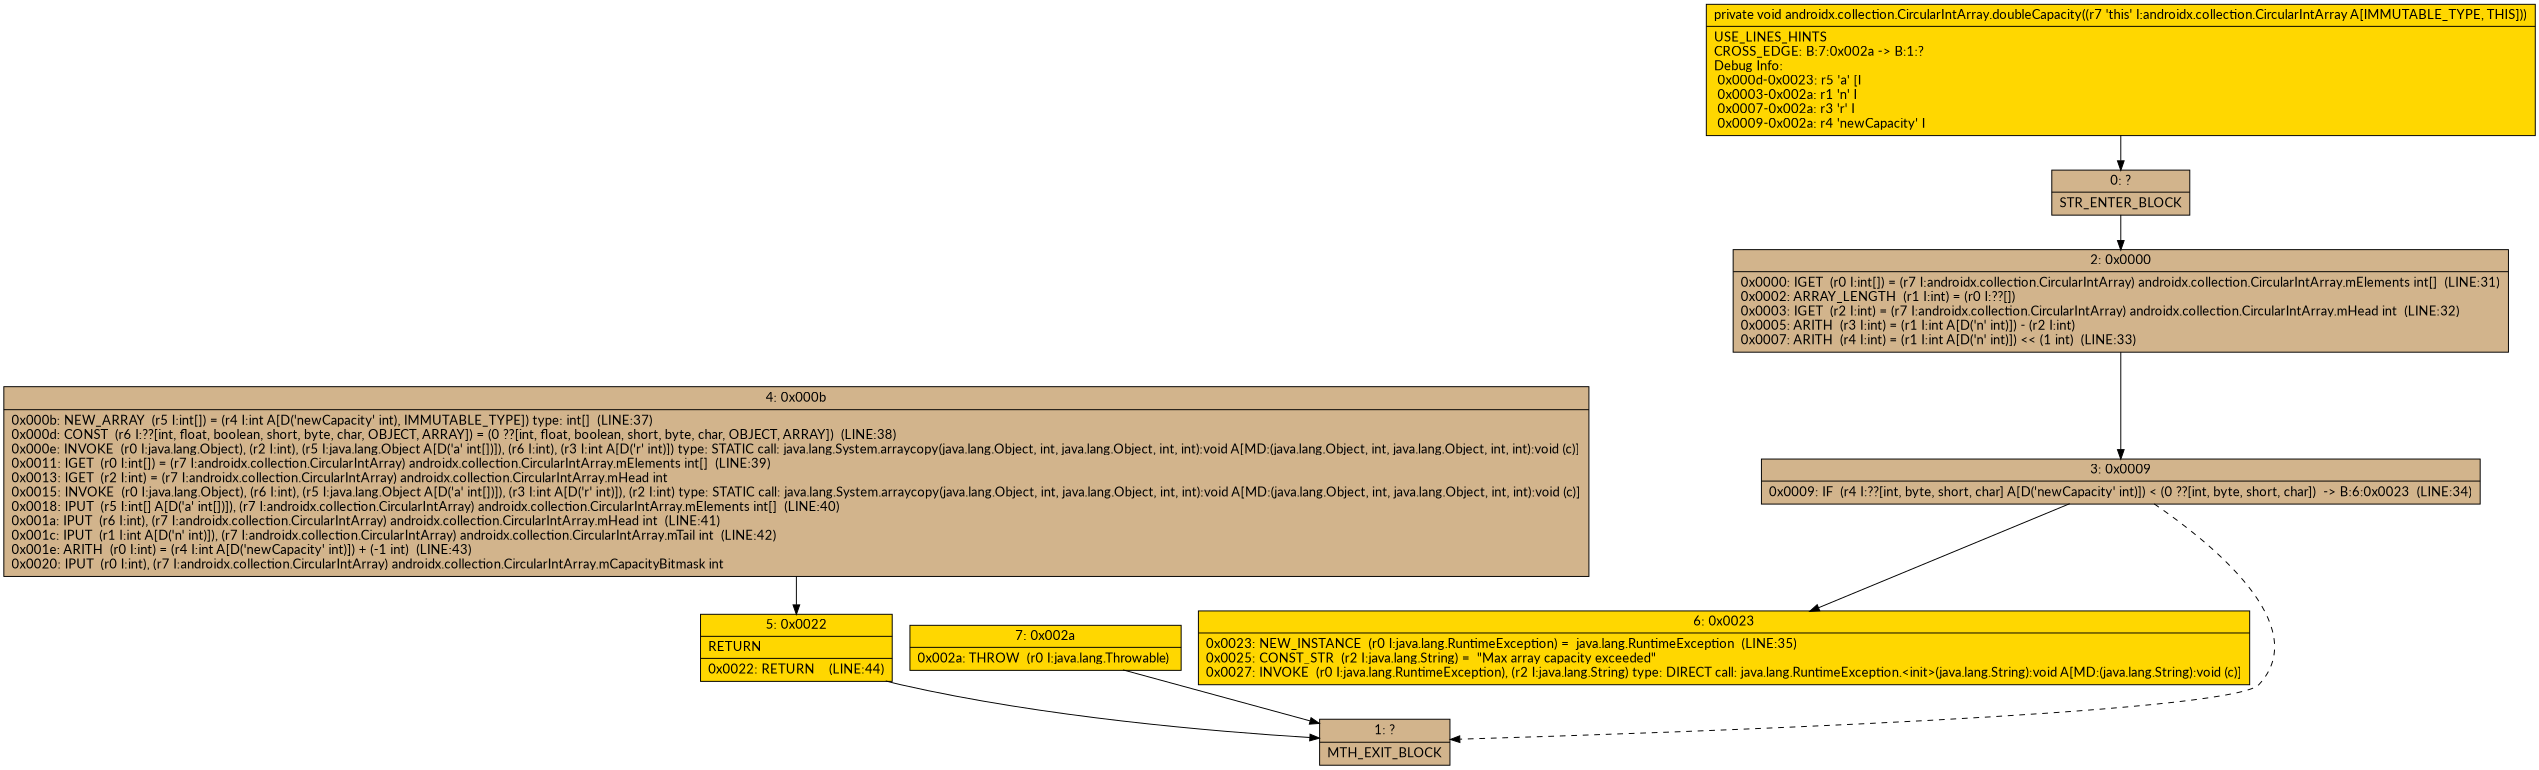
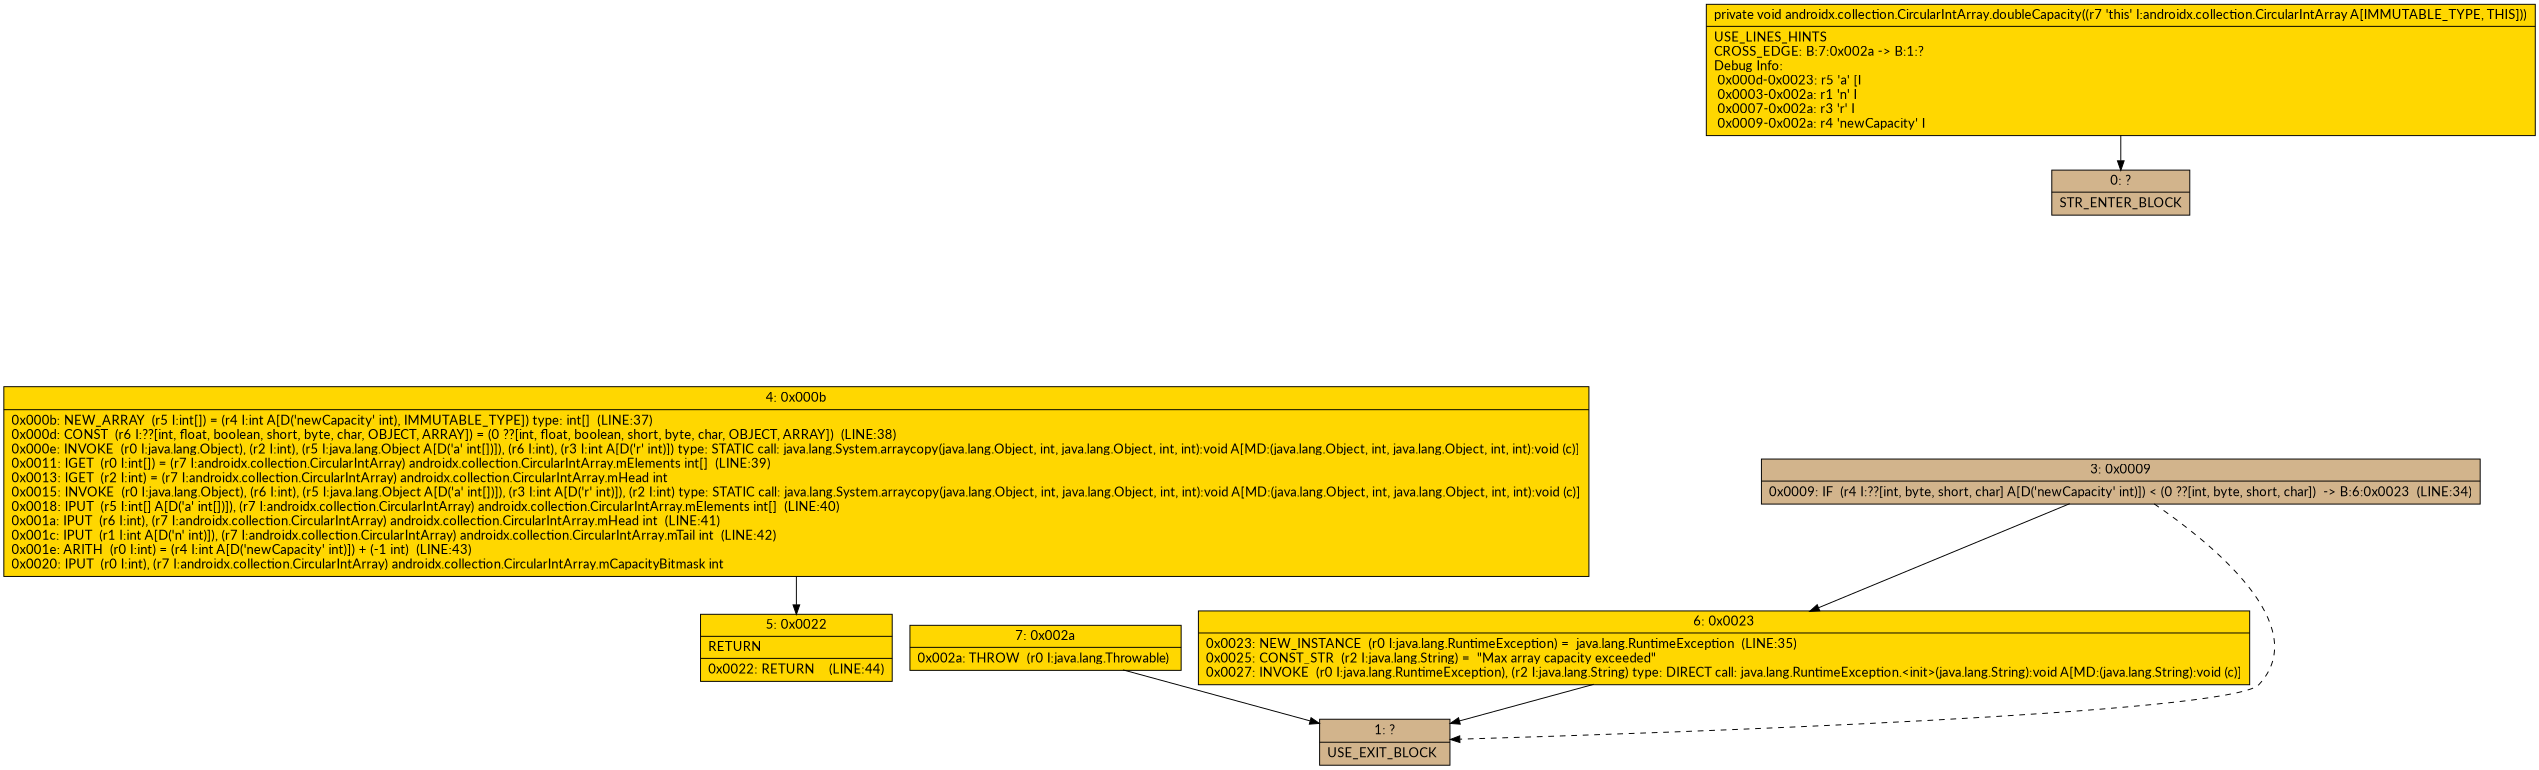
node "2: 0x0000": removed
node "4: 0x000b": fillcolor tan -> gold
edge "5: 0x0022" -> "1: ?": now "6: 0x0023" -> "1: ?"
node "1: ?": text "MTH_EXIT_BLOCK" -> "USE_EXIT_BLOCK"
